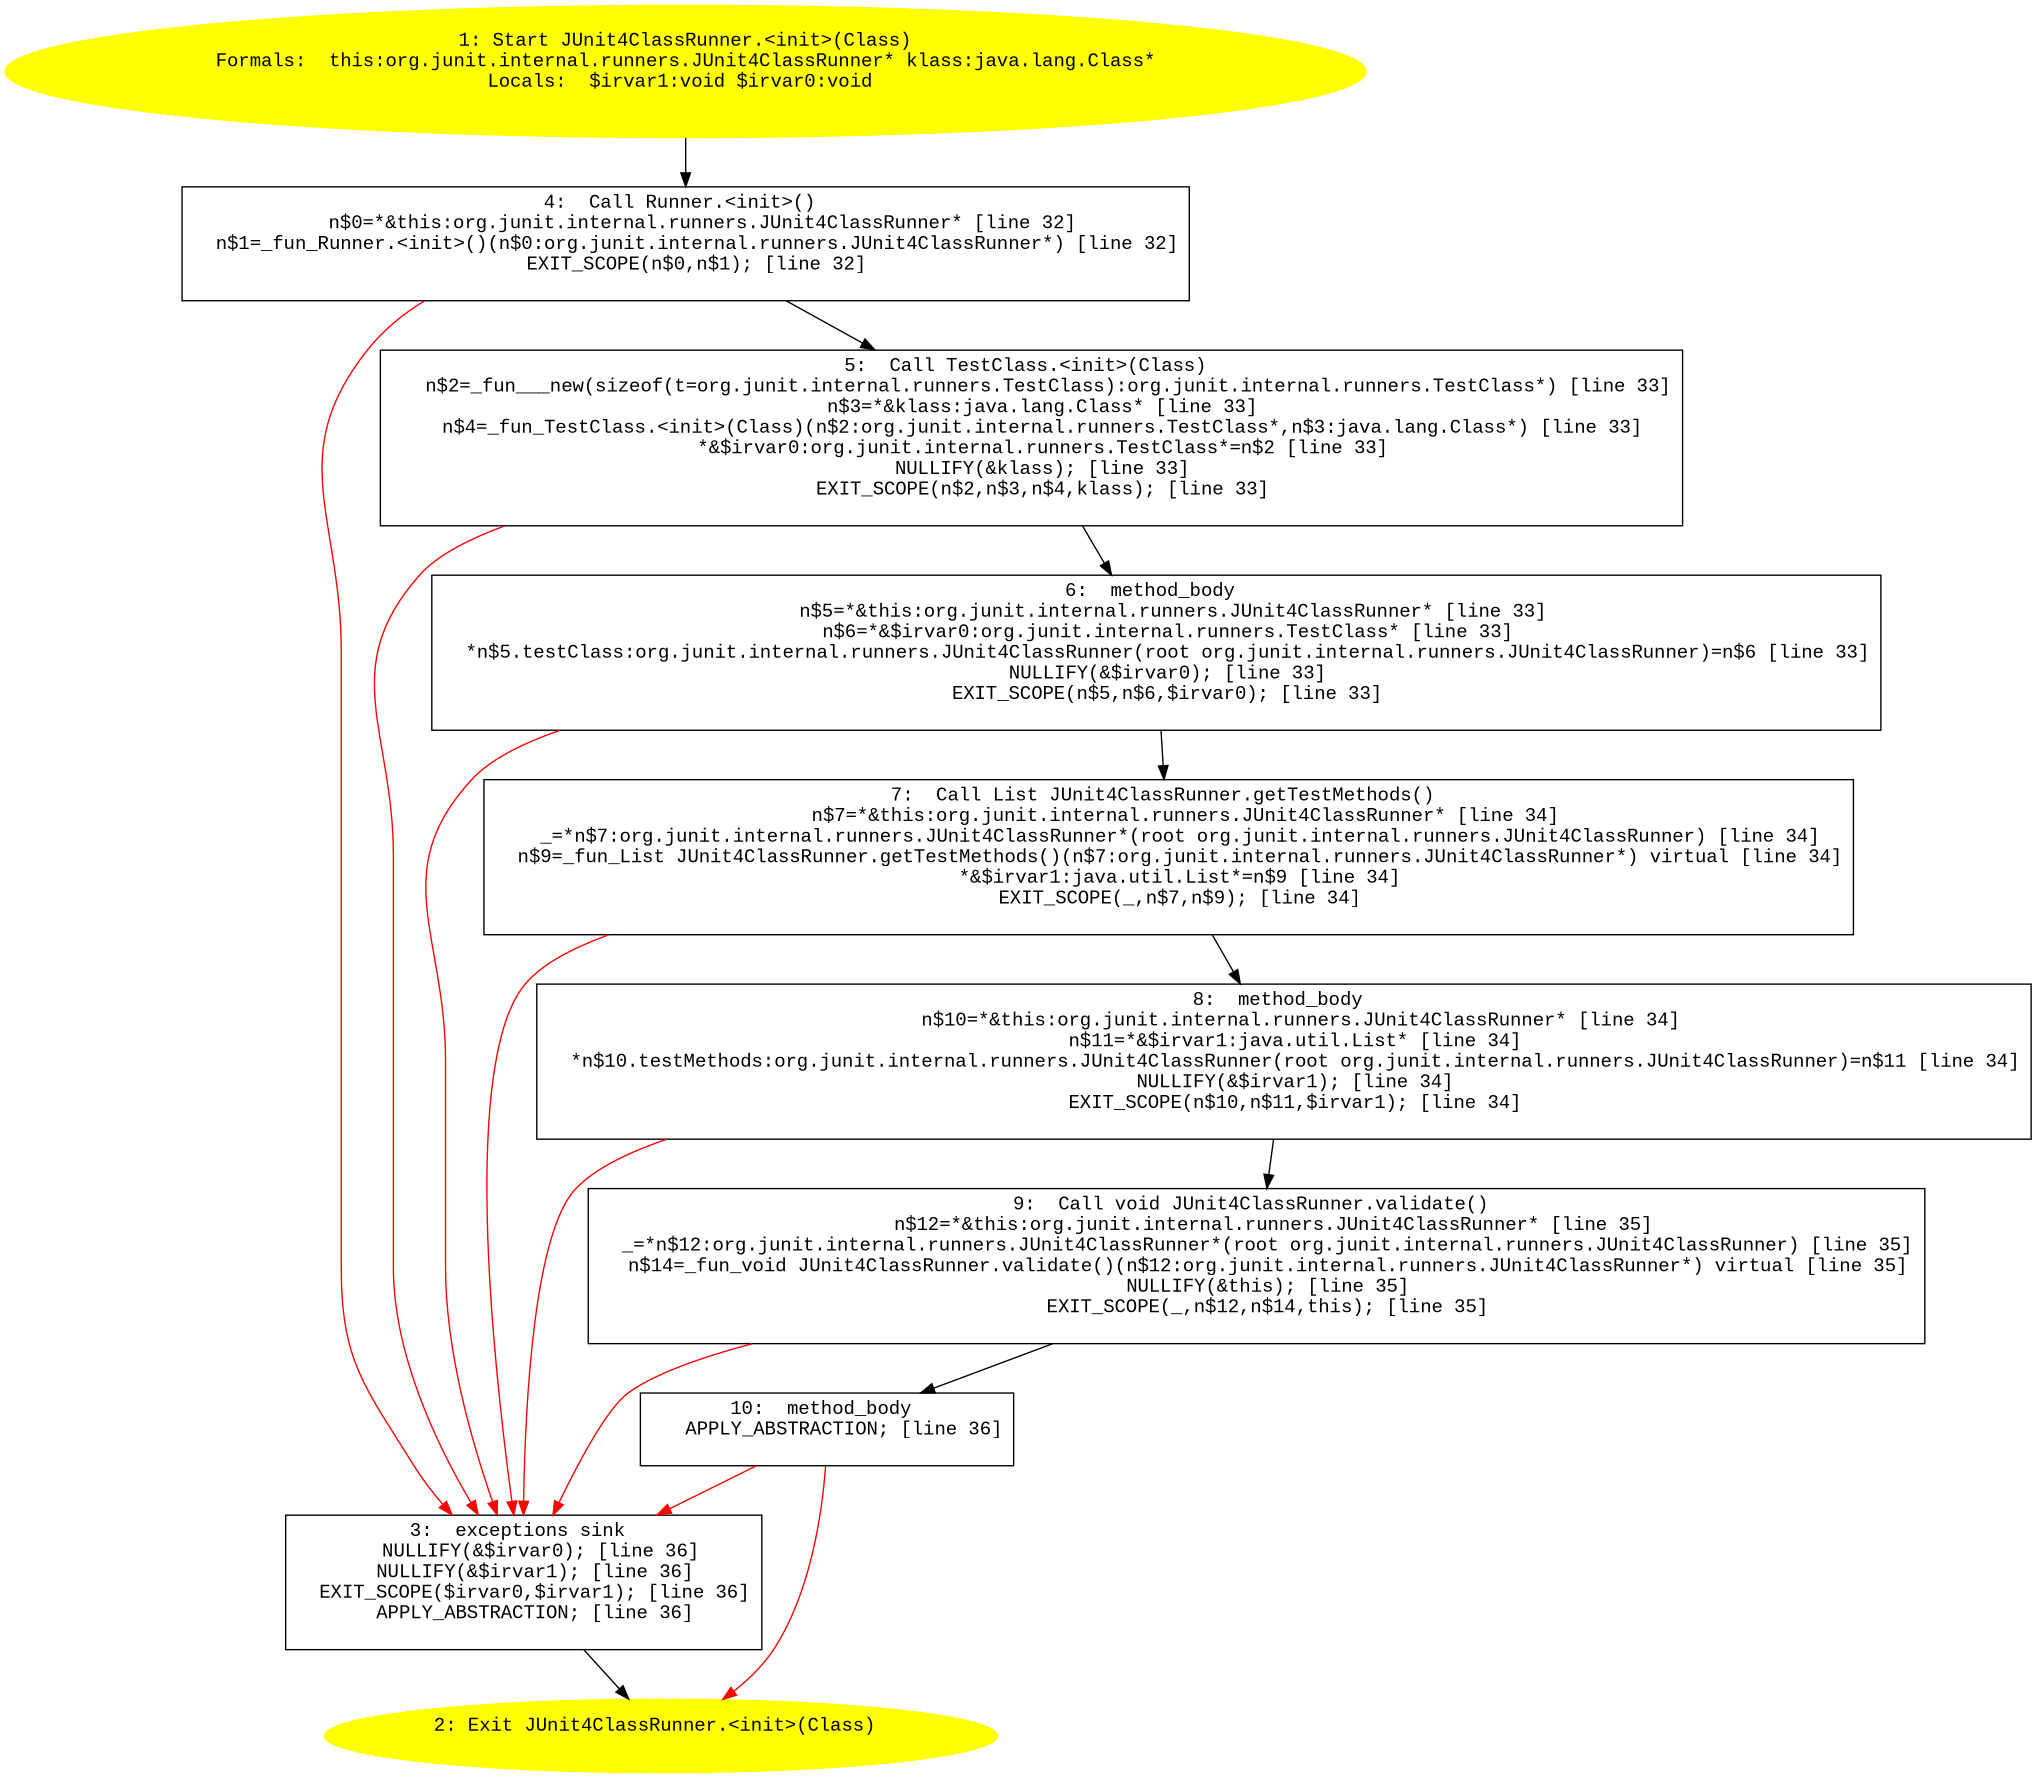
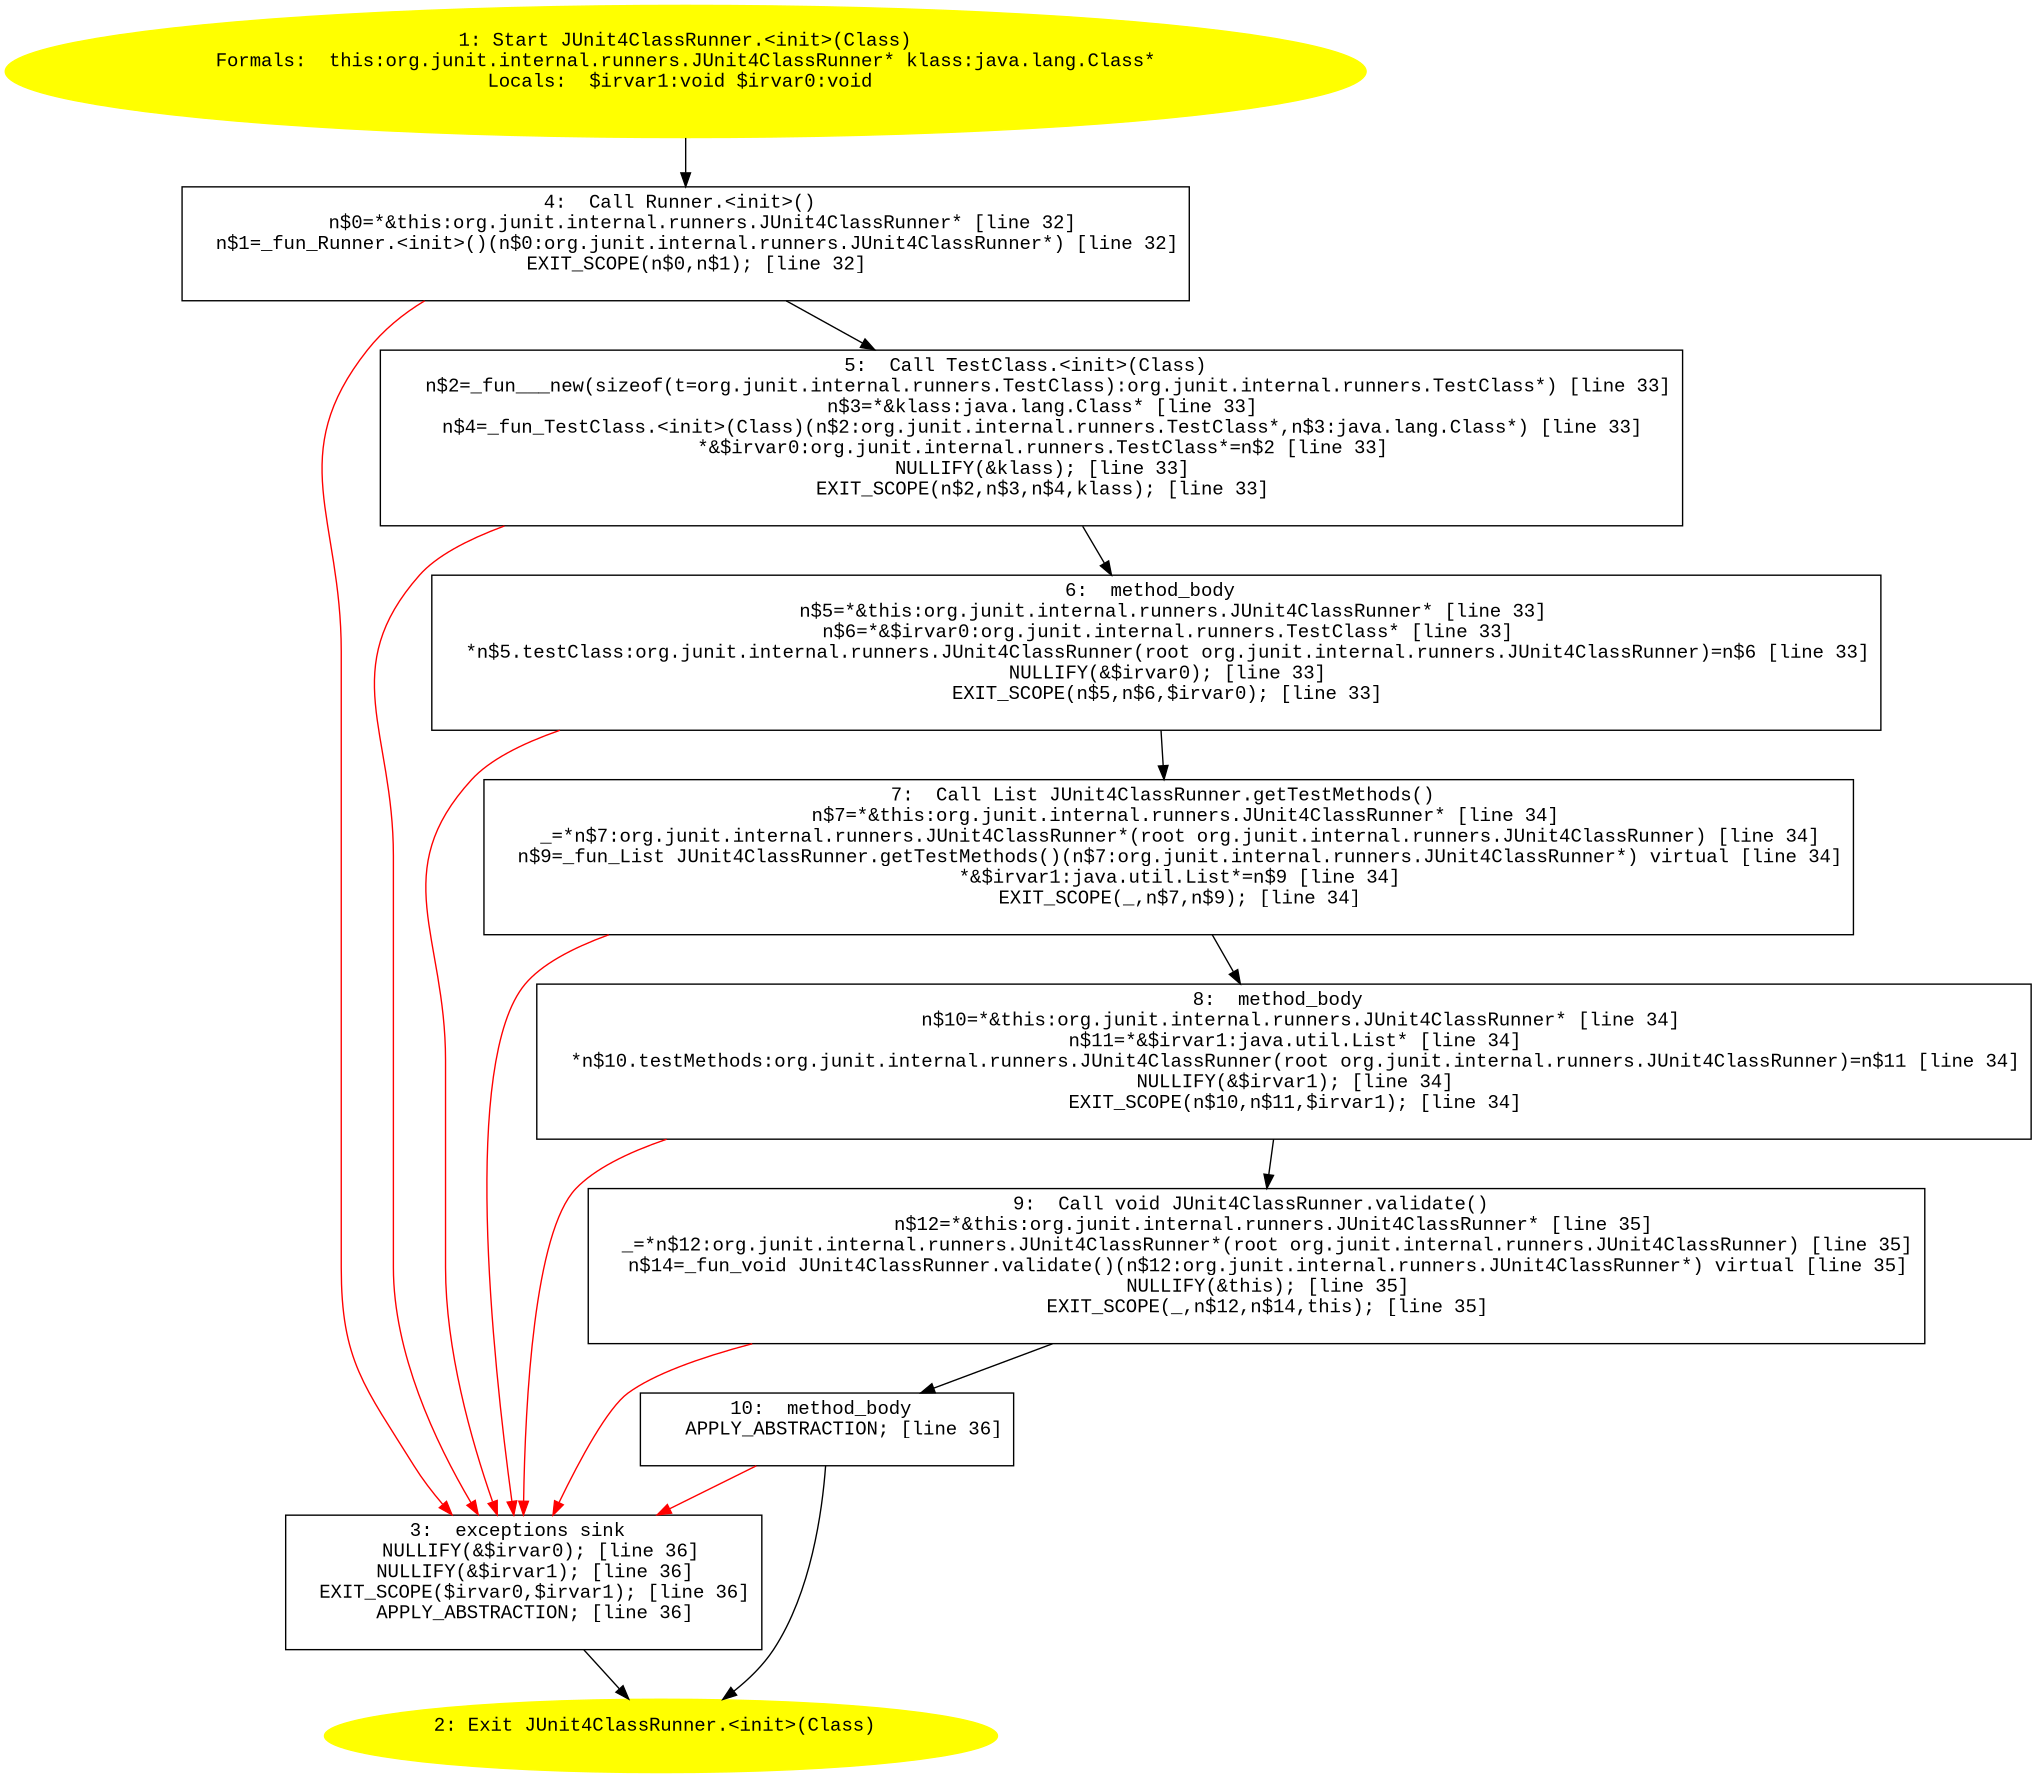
edge "10:  method_body APPLY_ABSTRACTION; [line 36]" -> "2: Exit JUnit4ClassRunner.<init>(Class)": color red -> black
